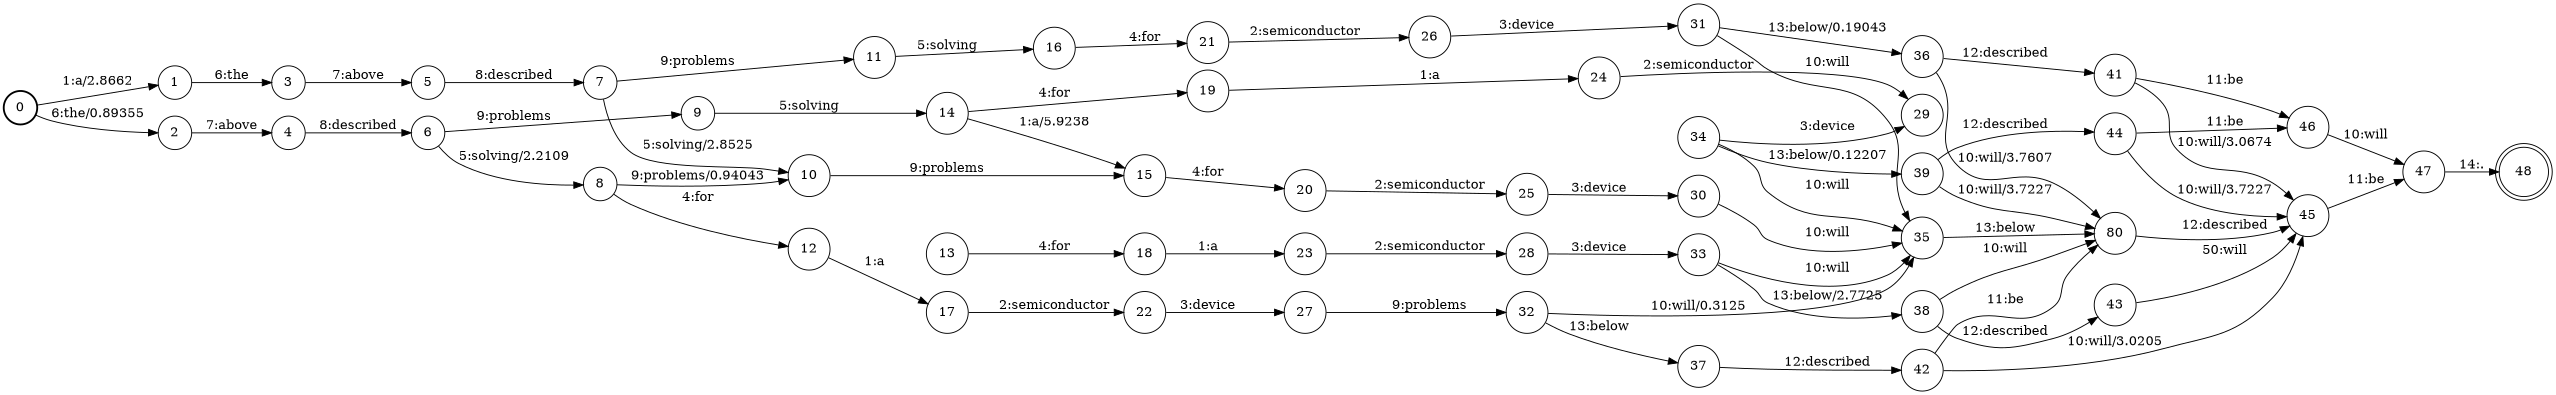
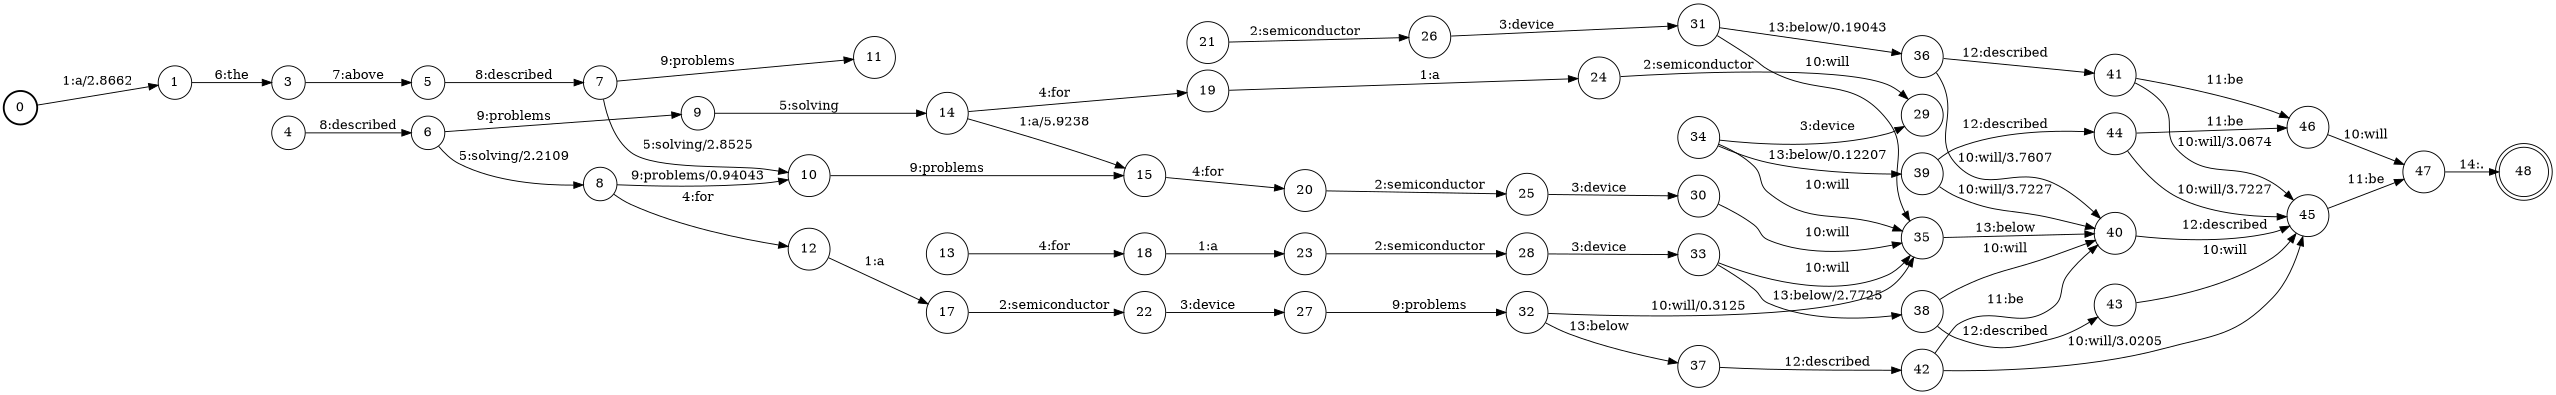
node "16": removed
node "2": removed
node "80": label "80" -> "40"
edge "43" -> "45": label "50:will" -> "10:will"
